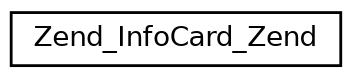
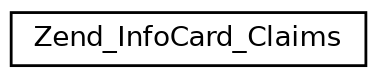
node "Zend_InfoCard_Zend": label "Zend_InfoCard_Zend" -> "Zend_InfoCard_Claims"
